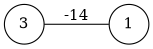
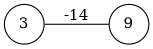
node "1": label "1" -> "9"
